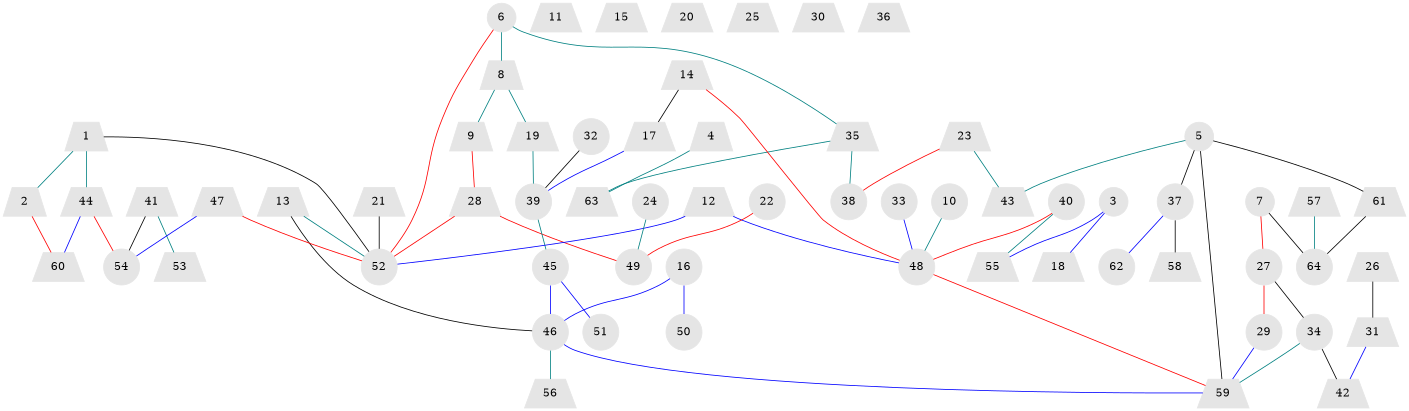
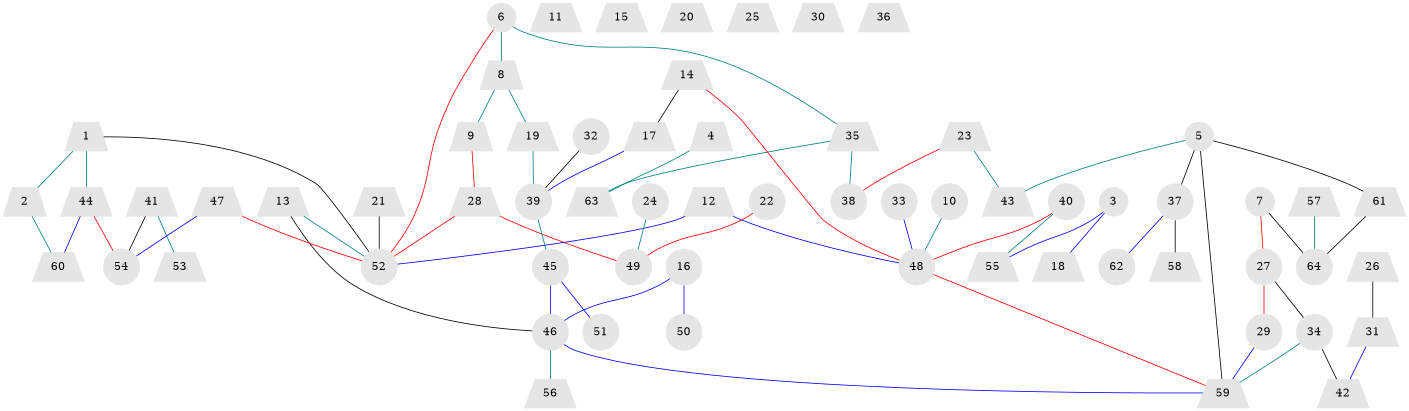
edge "2" -- "60": color red -> teal
